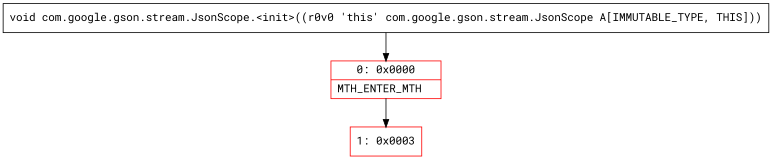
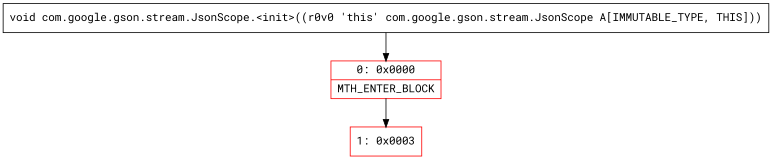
node "0: 0x0000": text "MTH_ENTER_MTH" -> "MTH_ENTER_BLOCK"
